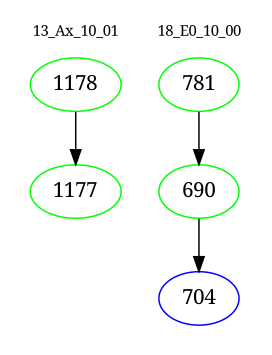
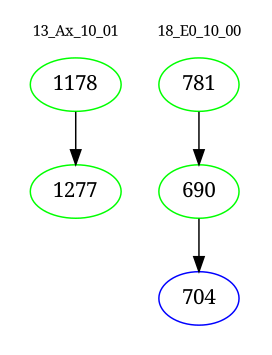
node "1177": label "1177" -> "1277"
